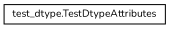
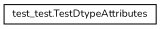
node "test_dtype.TestDtypeAttributes": label "test_dtype.TestDtypeAttributes" -> "test_test.TestDtypeAttributes"
